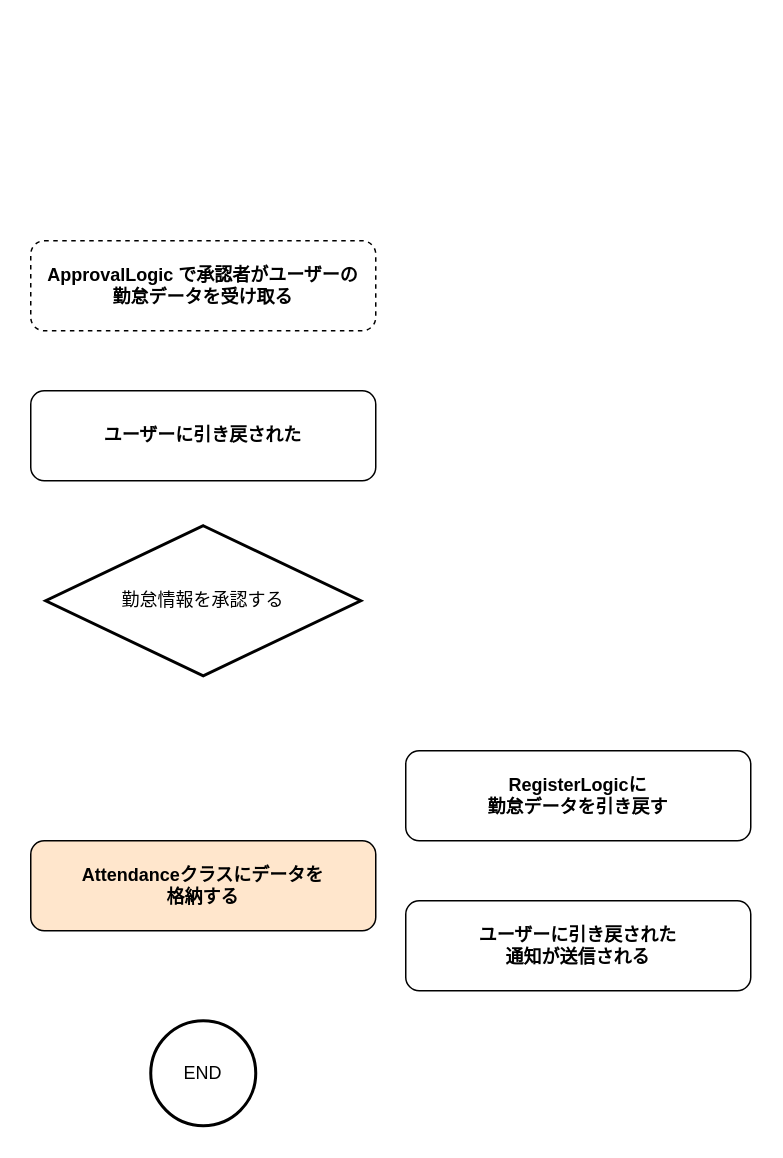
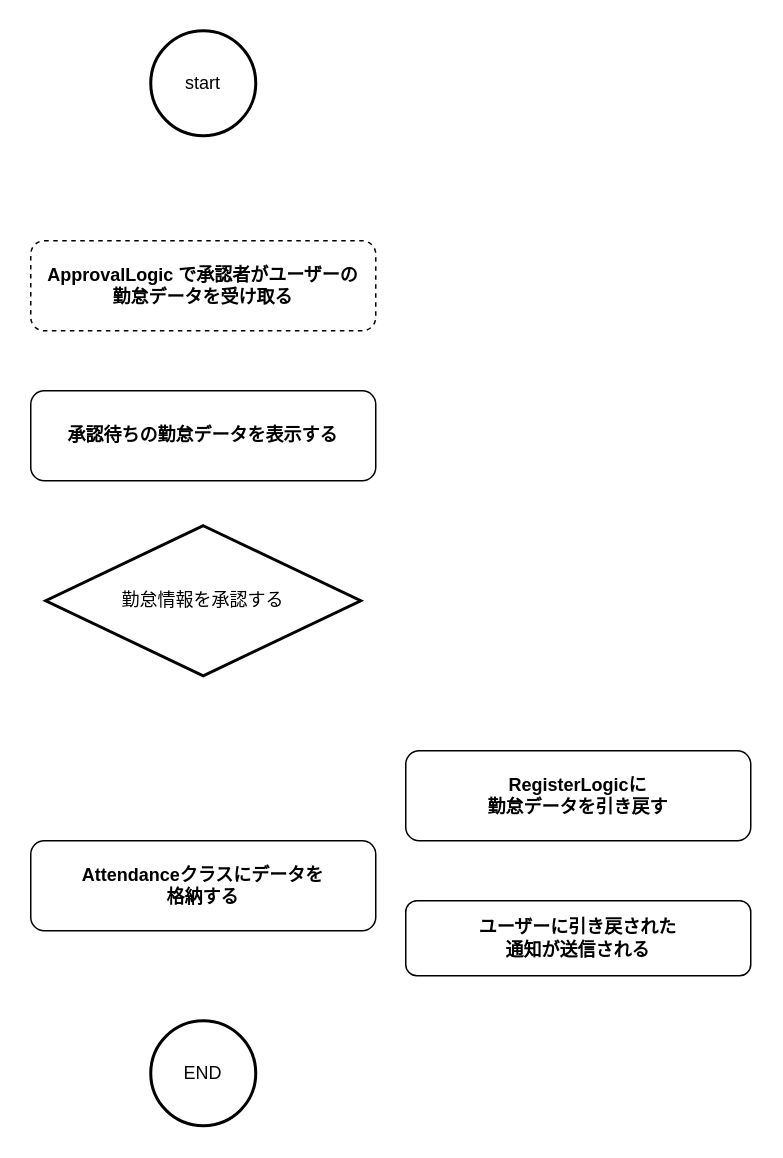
node "start": added
node "ユーザーに引き戻された": label "ユーザーに引き戻された" -> "承認待ちの勤怠データを表示する"
node "Attendanceクラスにデータを 格納する": fillcolor #ffe6cc -> #ffffff
node "ユーザーに引き戻された 通知が送信される": size 345x90 -> 345x75
